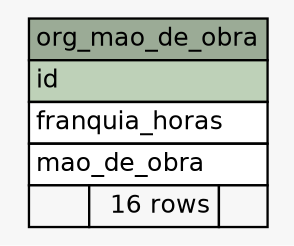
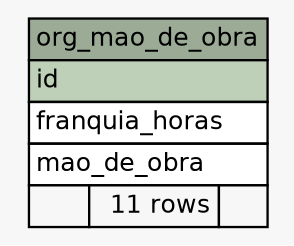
node "org_mao_de_obra": text "16 rows" -> "11 rows"
